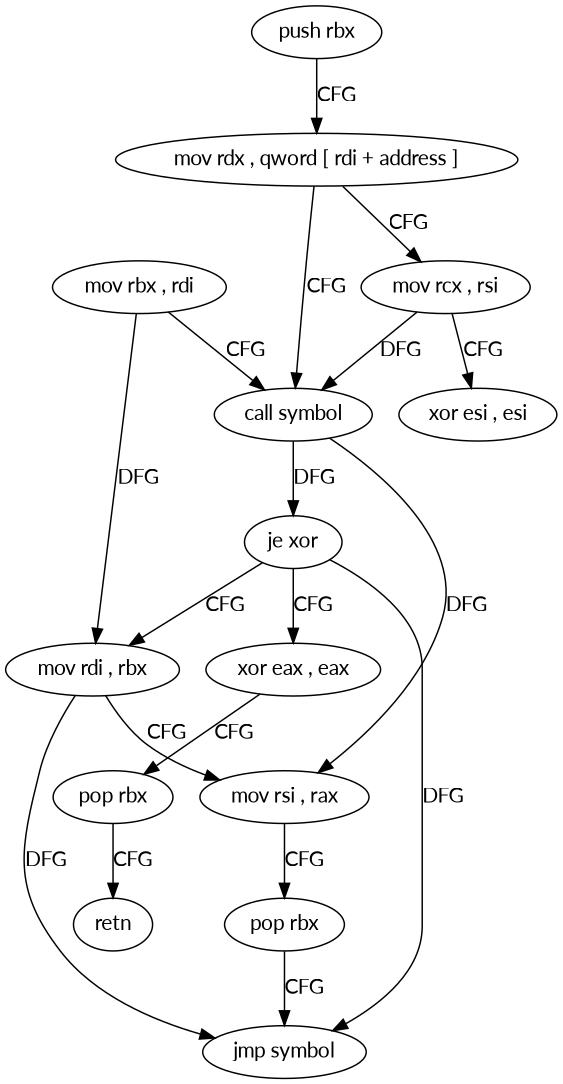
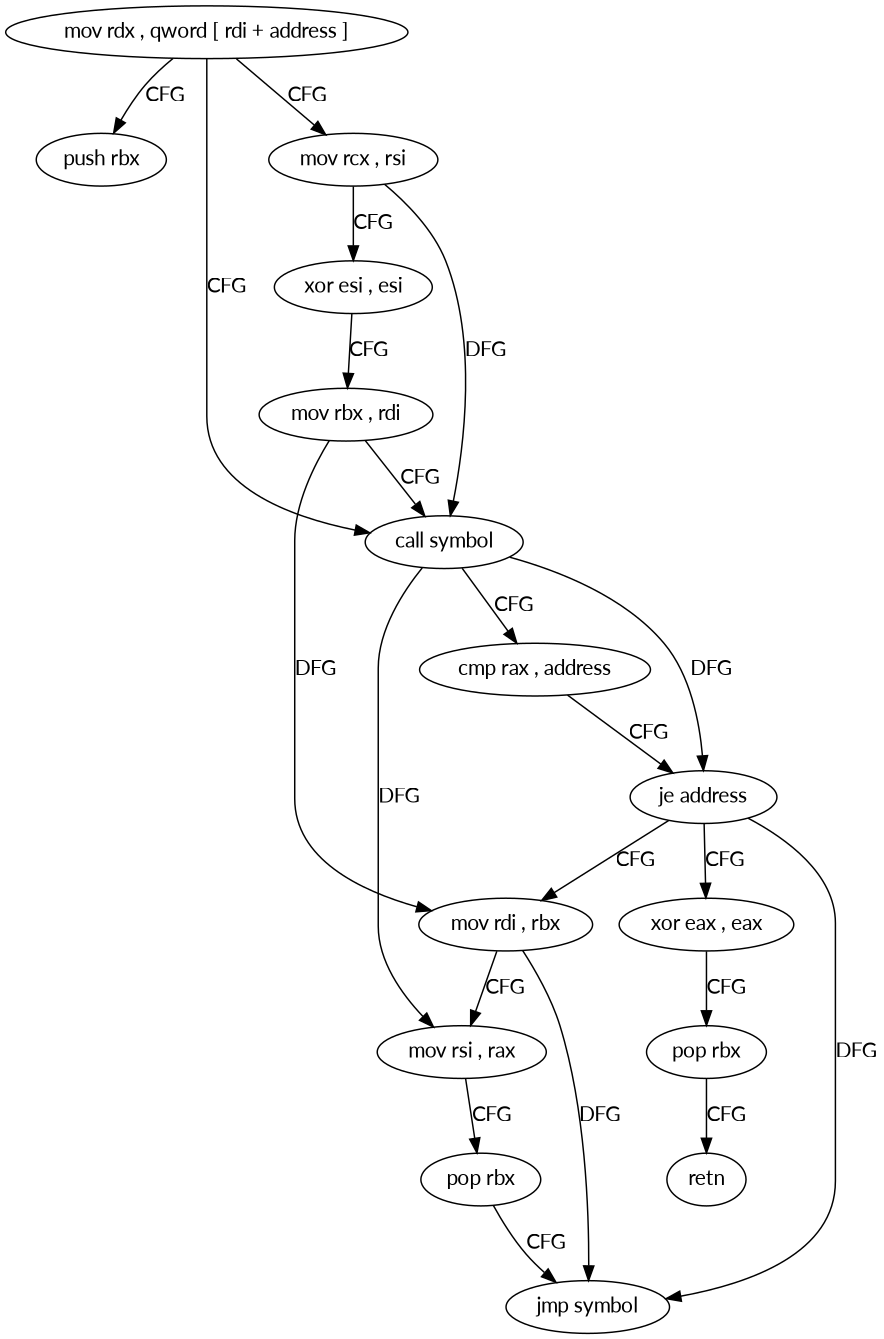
edge "push rbx" -> "mov rdx , qword [ rdi + address ]": reversed
edge "xor esi , esi" -> "mov rbx , rdi": added, label "CFG"
node "je xor": label "je xor" -> "je address"
node "cmp rax , address": added
